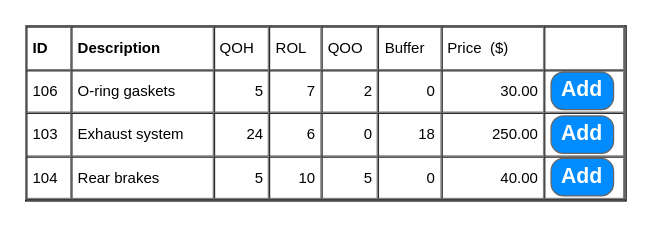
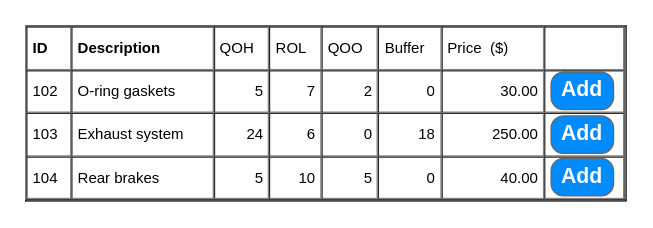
node "IDDescriptionQOH ROL QOO Buffer Price ($) 106 O-ring gaskets 5 7 2 0 30.00 103 Exhaust system 24 6 0 18 250.00 104 Rear brakes 5 10 5 0 40.00": label "IDDescriptionQOH ROL QOO Buffer Price ($) 106 O-ring gaskets 5 7 2 0 30.00 103 Exhaust system 24 6 0 18 250.00 104 Rear brakes 5 10 5 0 40.00" -> "IDDescriptionQOH ROL QOO Buffer Price ($) 102 O-ring gaskets 5 7 2 0 30.00 103 Exhaust system 24 6 0 18 250.00 104 Rear brakes 5 10 5 0 40.00"
